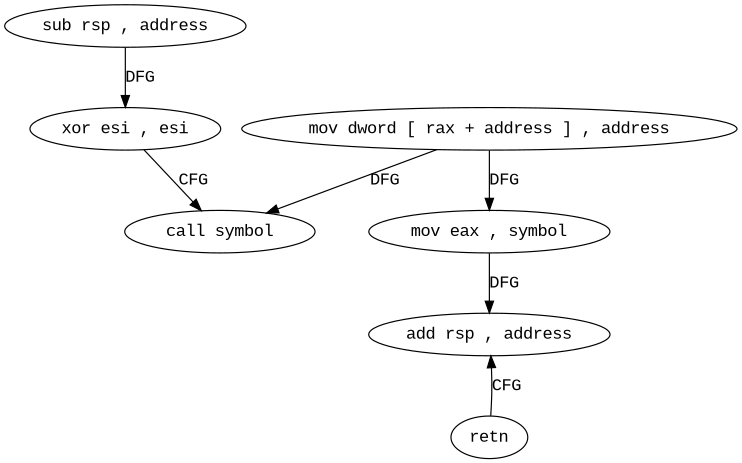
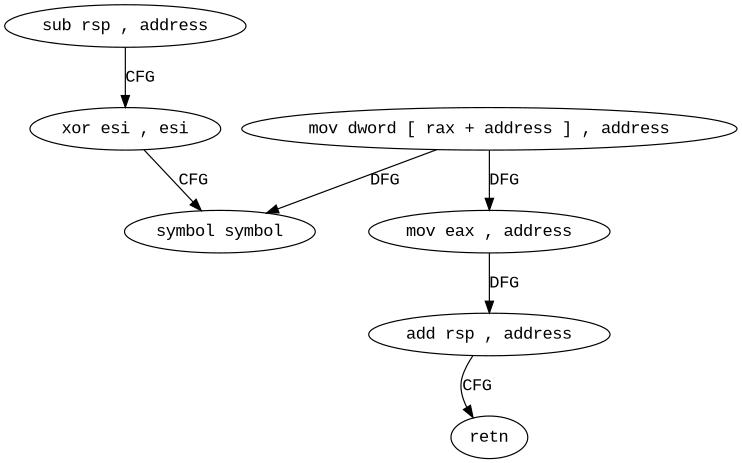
edge "sub rsp , address" -> "xor esi , esi": label "DFG" -> "CFG"
node "call symbol": label "call symbol" -> "symbol symbol"
node "mov eax , symbol": label "mov eax , symbol" -> "mov eax , address"
edge "retn" -> "add rsp , address": reversed
